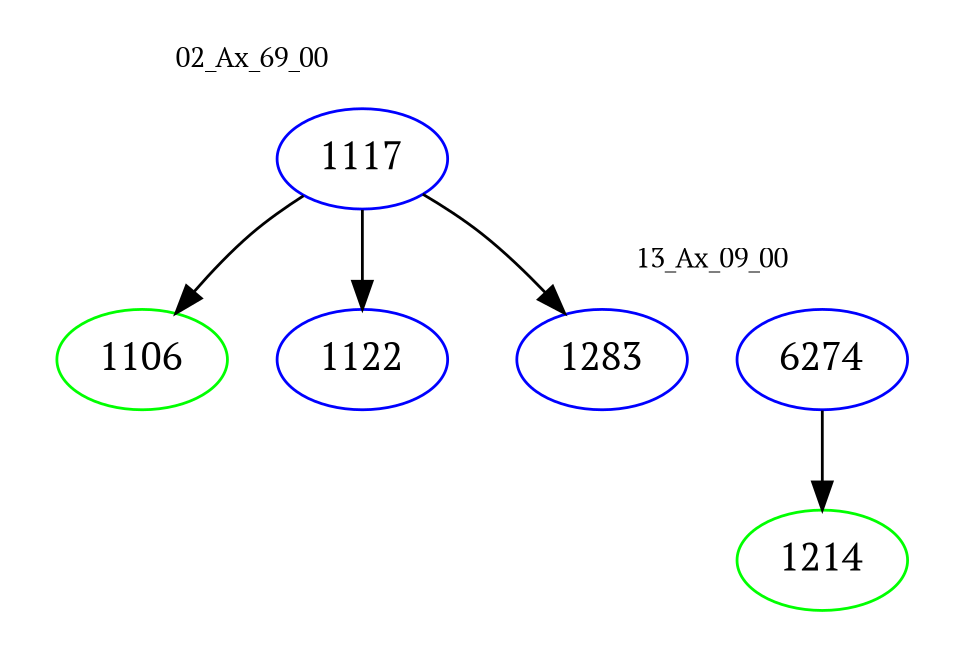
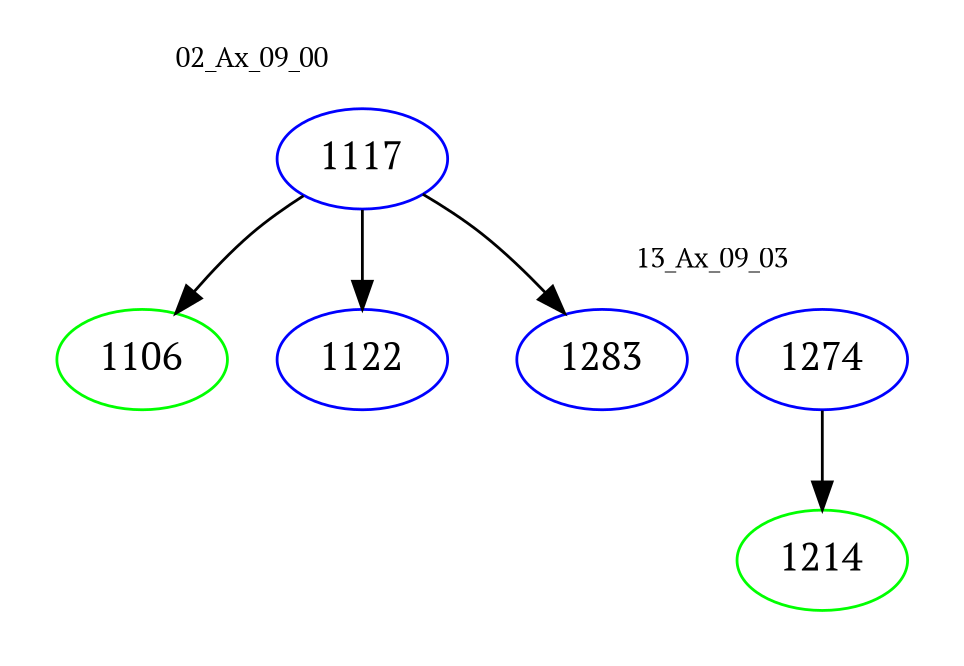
cluster "02_Ax_69_00": label "02_Ax_69_00" -> "02_Ax_09_00"
cluster "13_Ax_09_00": label "13_Ax_09_00" -> "13_Ax_09_03"
node "6274": label "6274" -> "1274"
